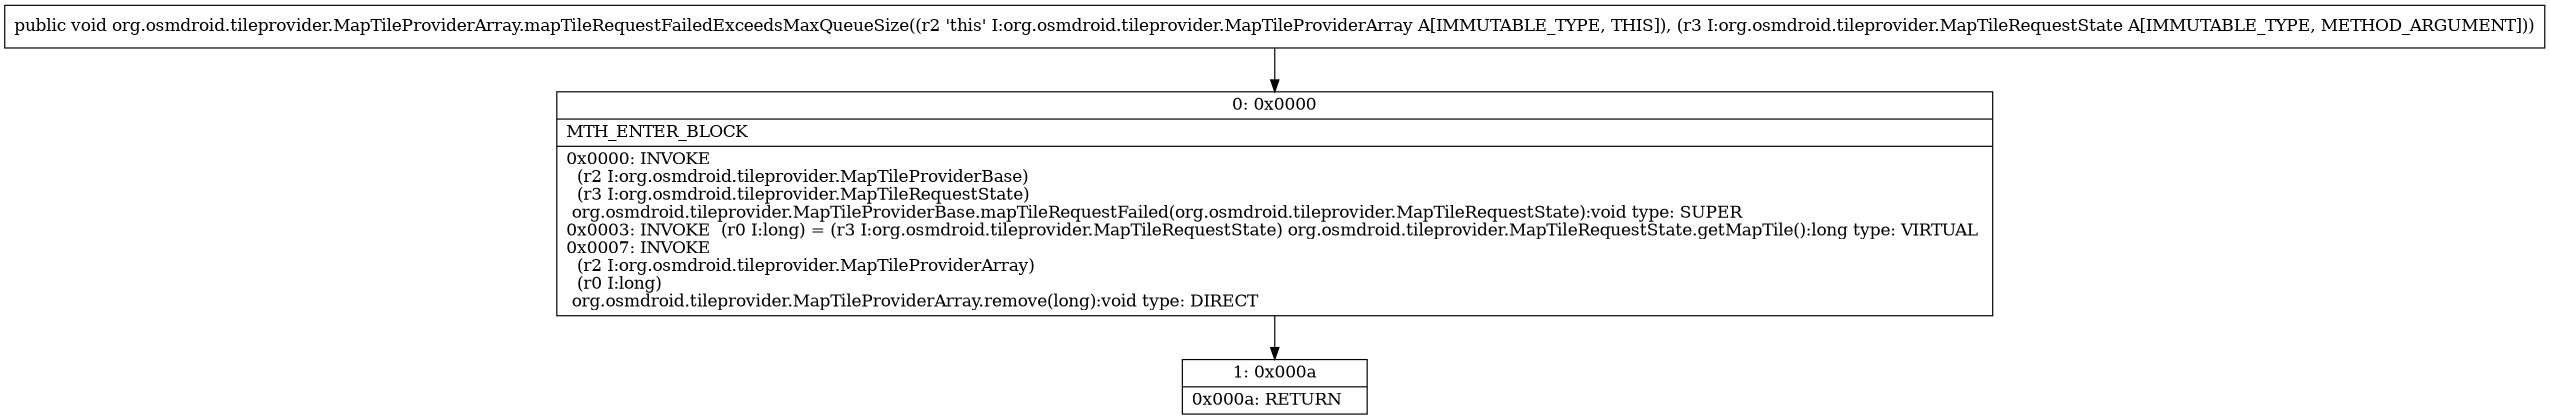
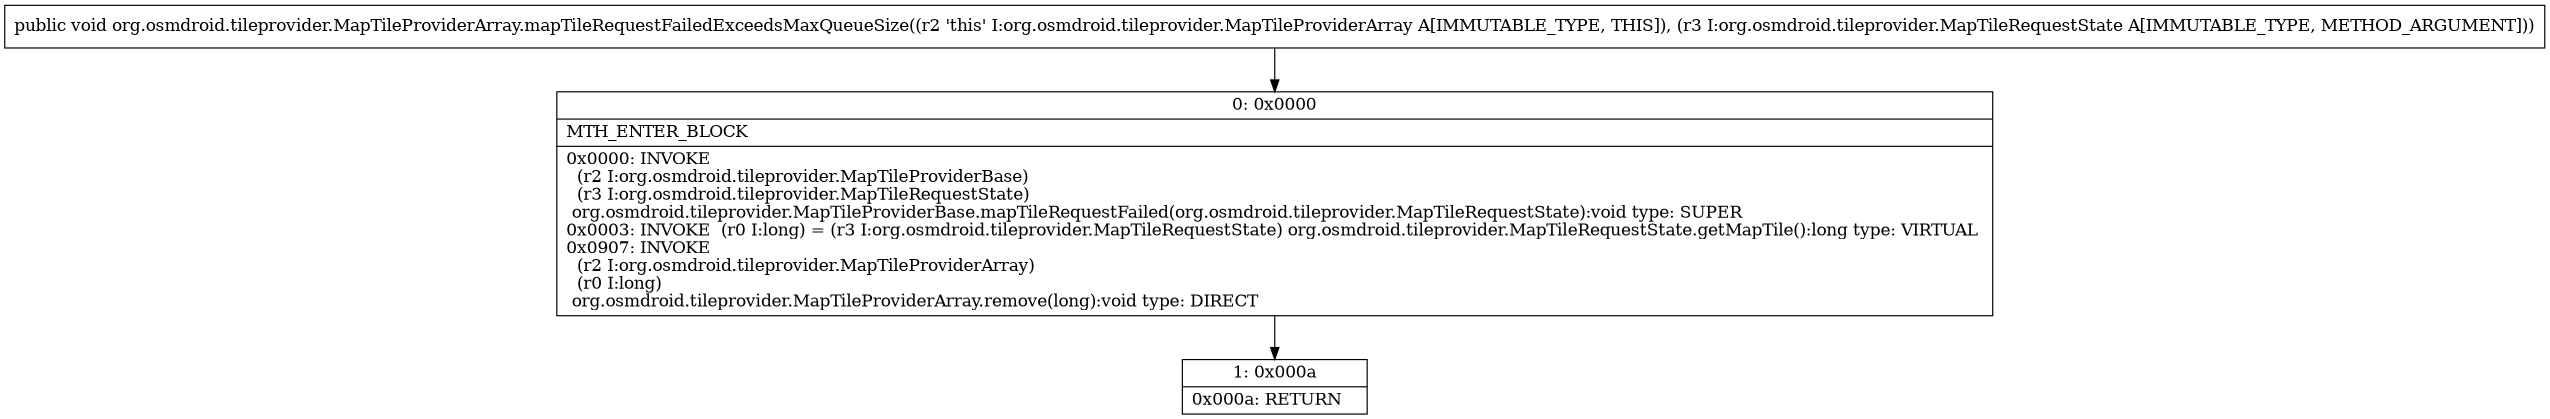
node "0: 0x0000": text "0x0007: INVOKE" -> "0x0907: INVOKE"
